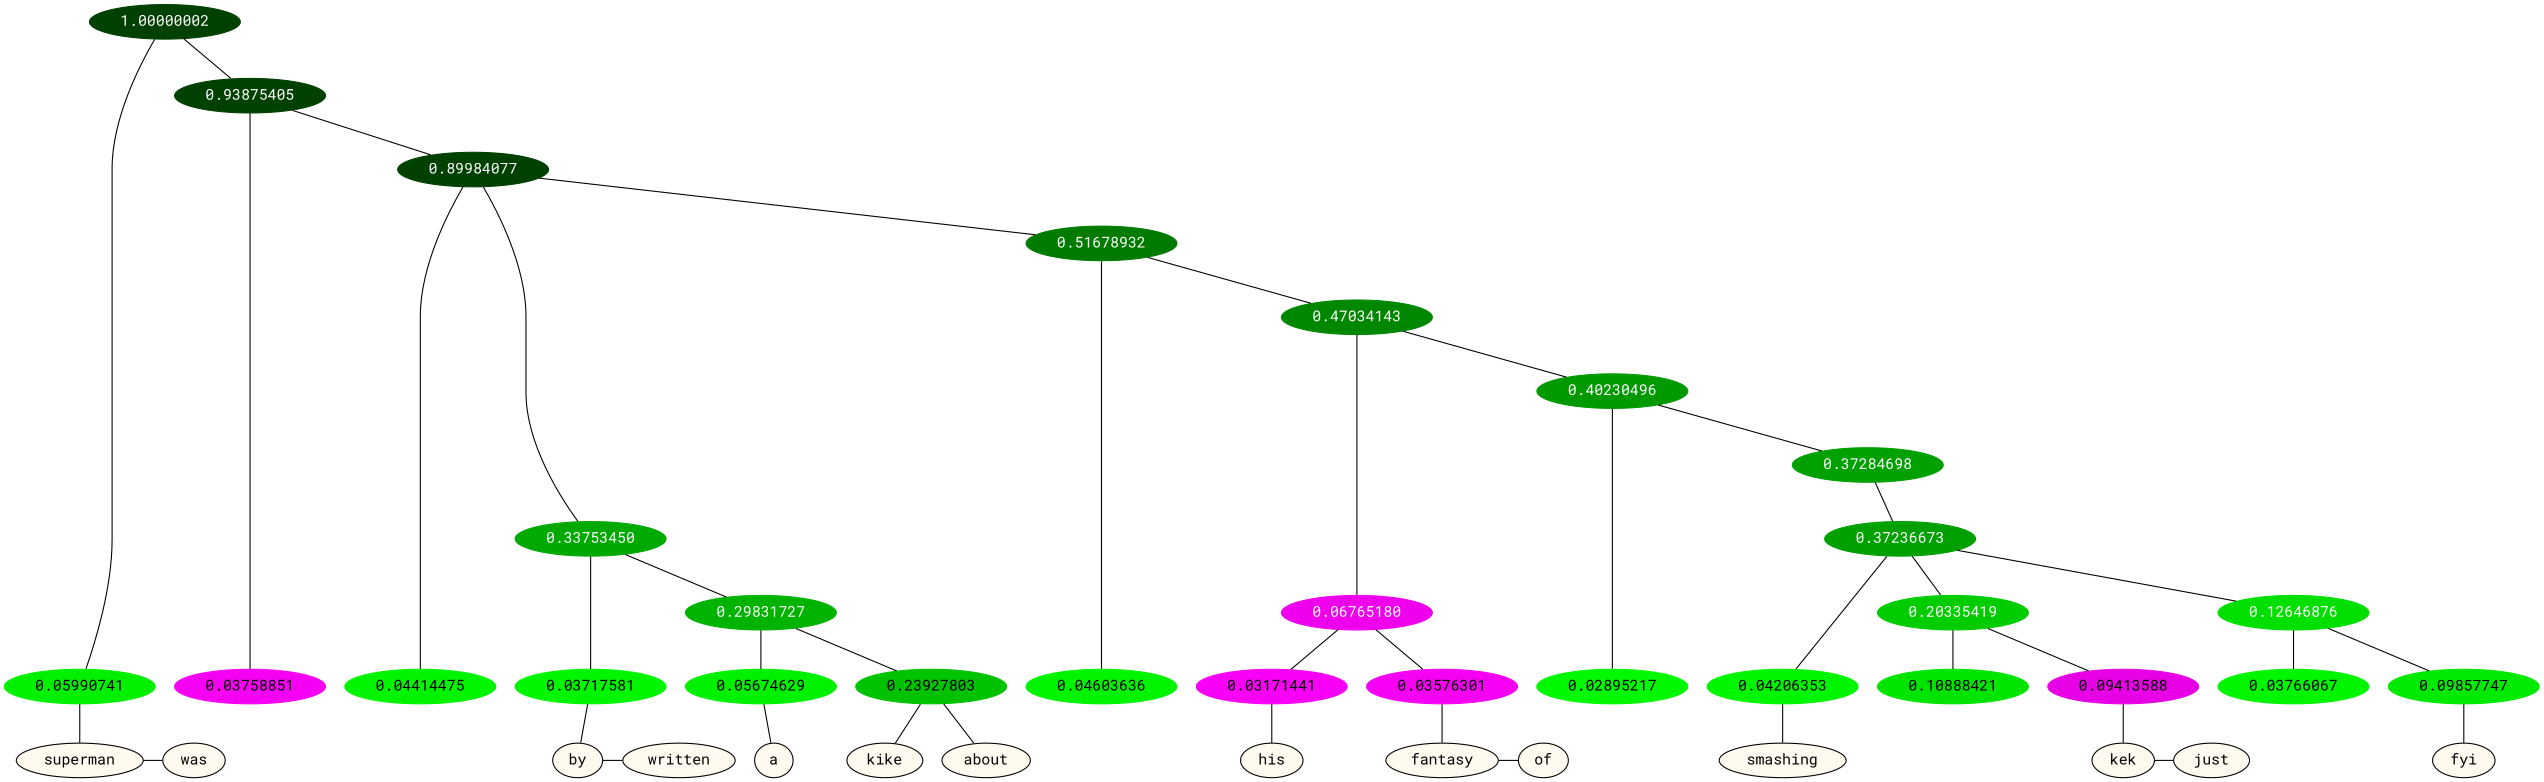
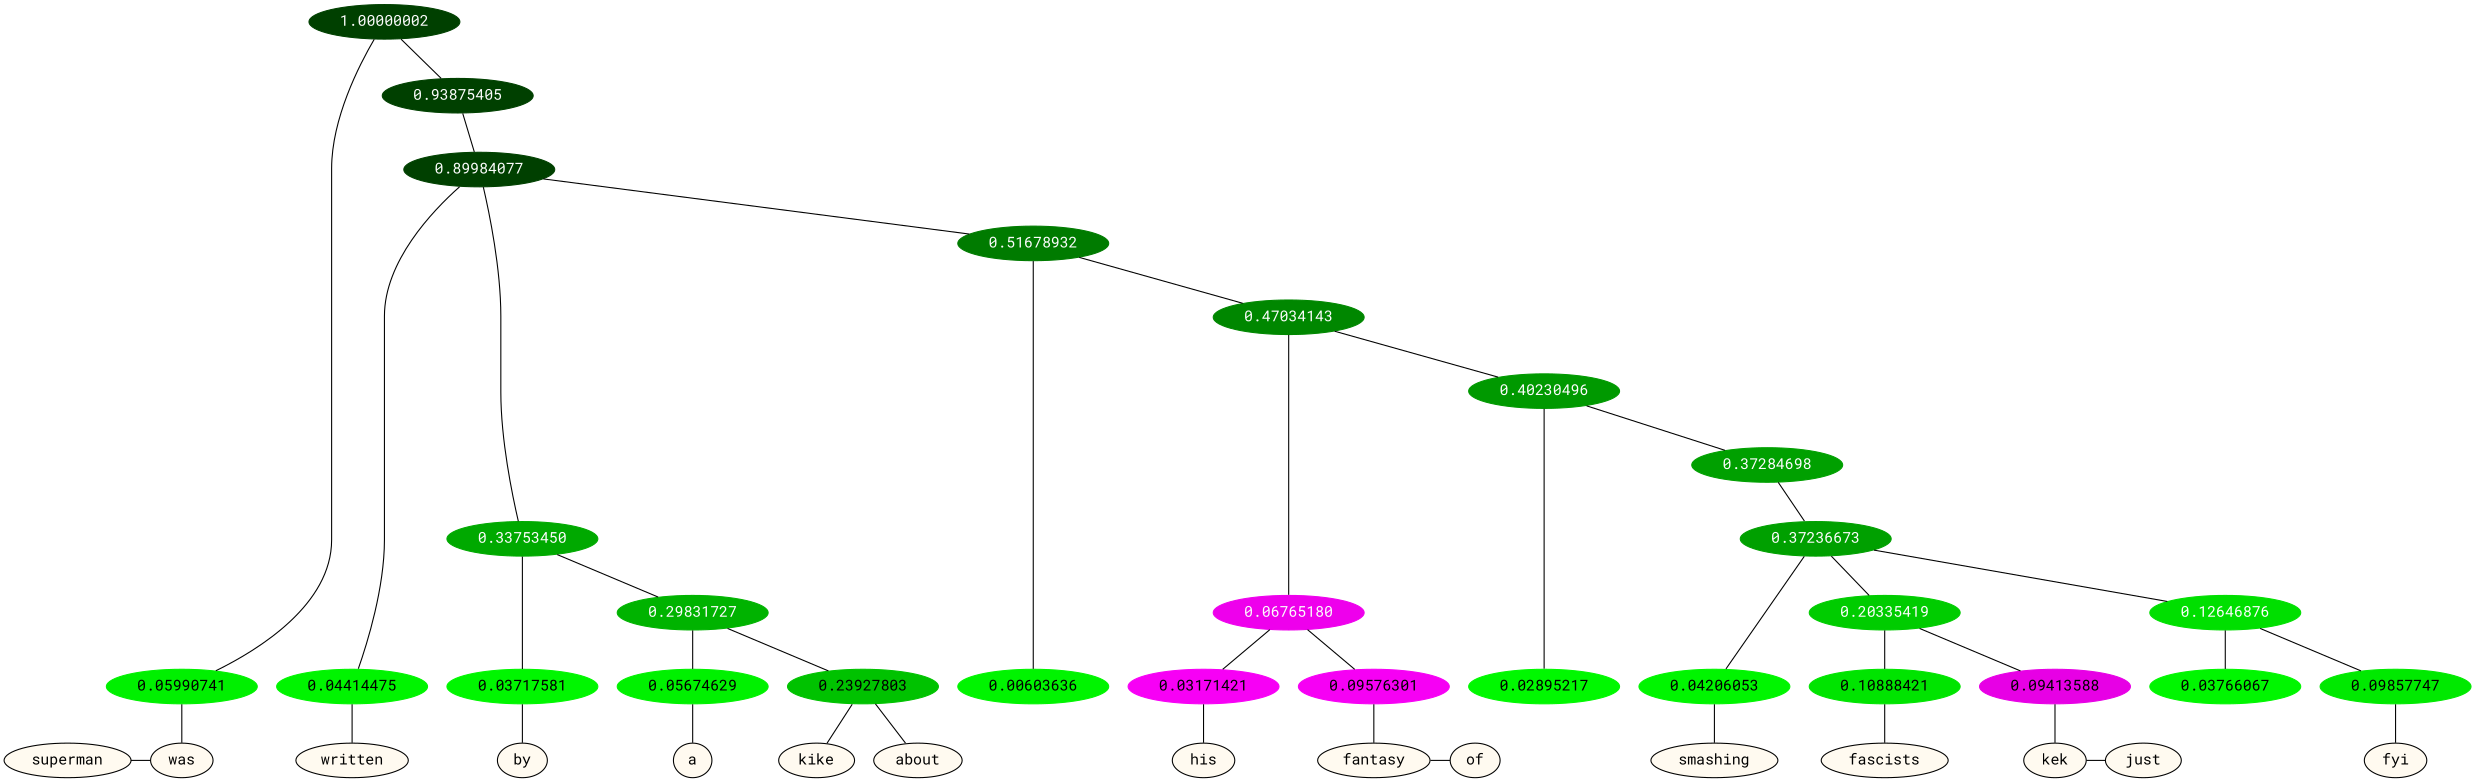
node "0.03758851": removed
node "0.04603636": label "0.04603636" -> "0.00603636"
node "0.03171441": label "0.03171441" -> "0.03171421"
node "0.03576301": label "0.03576301" -> "0.09576301"
node "0.04206353": label "0.04206353" -> "0.04206053"
edge "0.05990741" -- "superman": now "0.05990741" -- "was"
edge "by" -- "written": now "0.04414475" -- "written"
node "fascists": added
